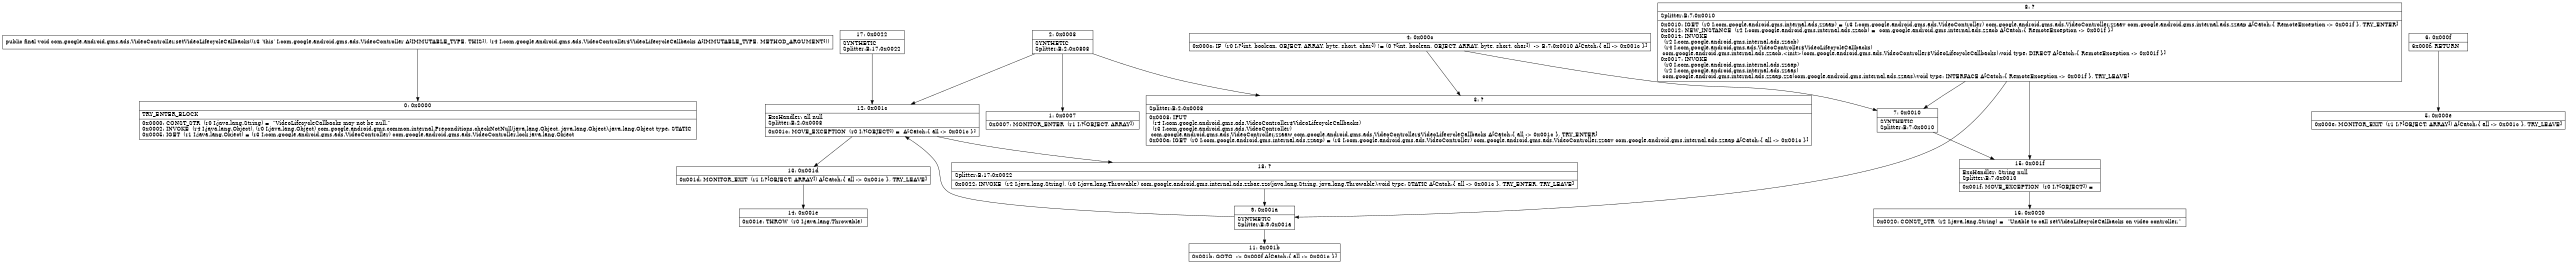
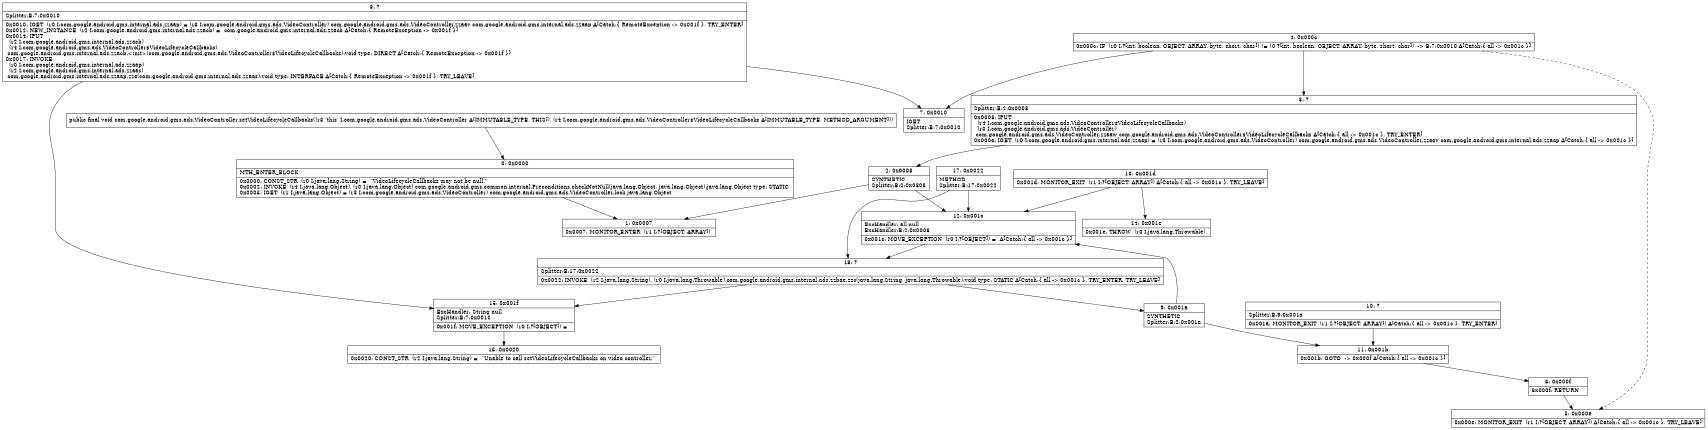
node "8: ?": text "0x0014: INVOKE" -> "0x0014: IPUT"
node "17: 0x0022": text "SYNTHETIC" -> "METHOD"
edge "2: 0x0008" -> "3: ?": reversed
node "0: 0x0000": text "TRY_ENTER_BLOCK" -> "MTH_ENTER_BLOCK"
node "7: 0x0010": text "SYNTHETIC" -> "IGET"
node "12: 0x001c": text "Splitter:B:2:0x0008" -> "ExcHandler:B:2:0x0008"
edge "7: 0x0010" -> "15: 0x001f": now "18: ?" -> "15: 0x001f"
edge "12: 0x001c" -> "13: 0x001d": reversed
edge "4: 0x000c" -> "5: 0x000e": added
edge "8: ?" -> "9: 0x001a": removed
edge "17: 0x0022" -> "18: ?": added
edge "0: 0x0000" -> "1: 0x0007": added
node "9: 0x001a": text "Splitter:B:9:0x001a" -> "Splitter:B:2:0x001a"
node "10: ?": added
edge "11: 0x001b" -> "6: 0x000f": added
